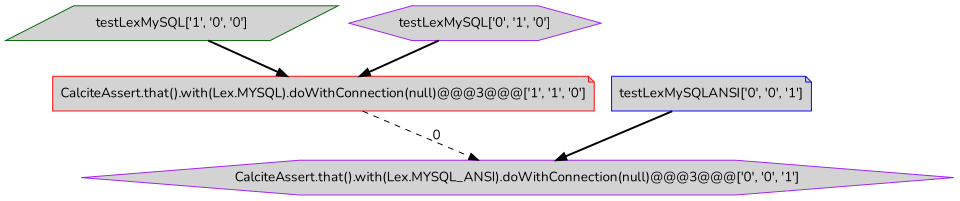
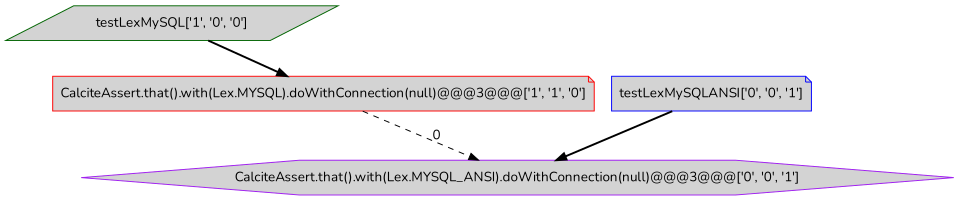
node "testLexMySQL['0', '1', '0']": removed
